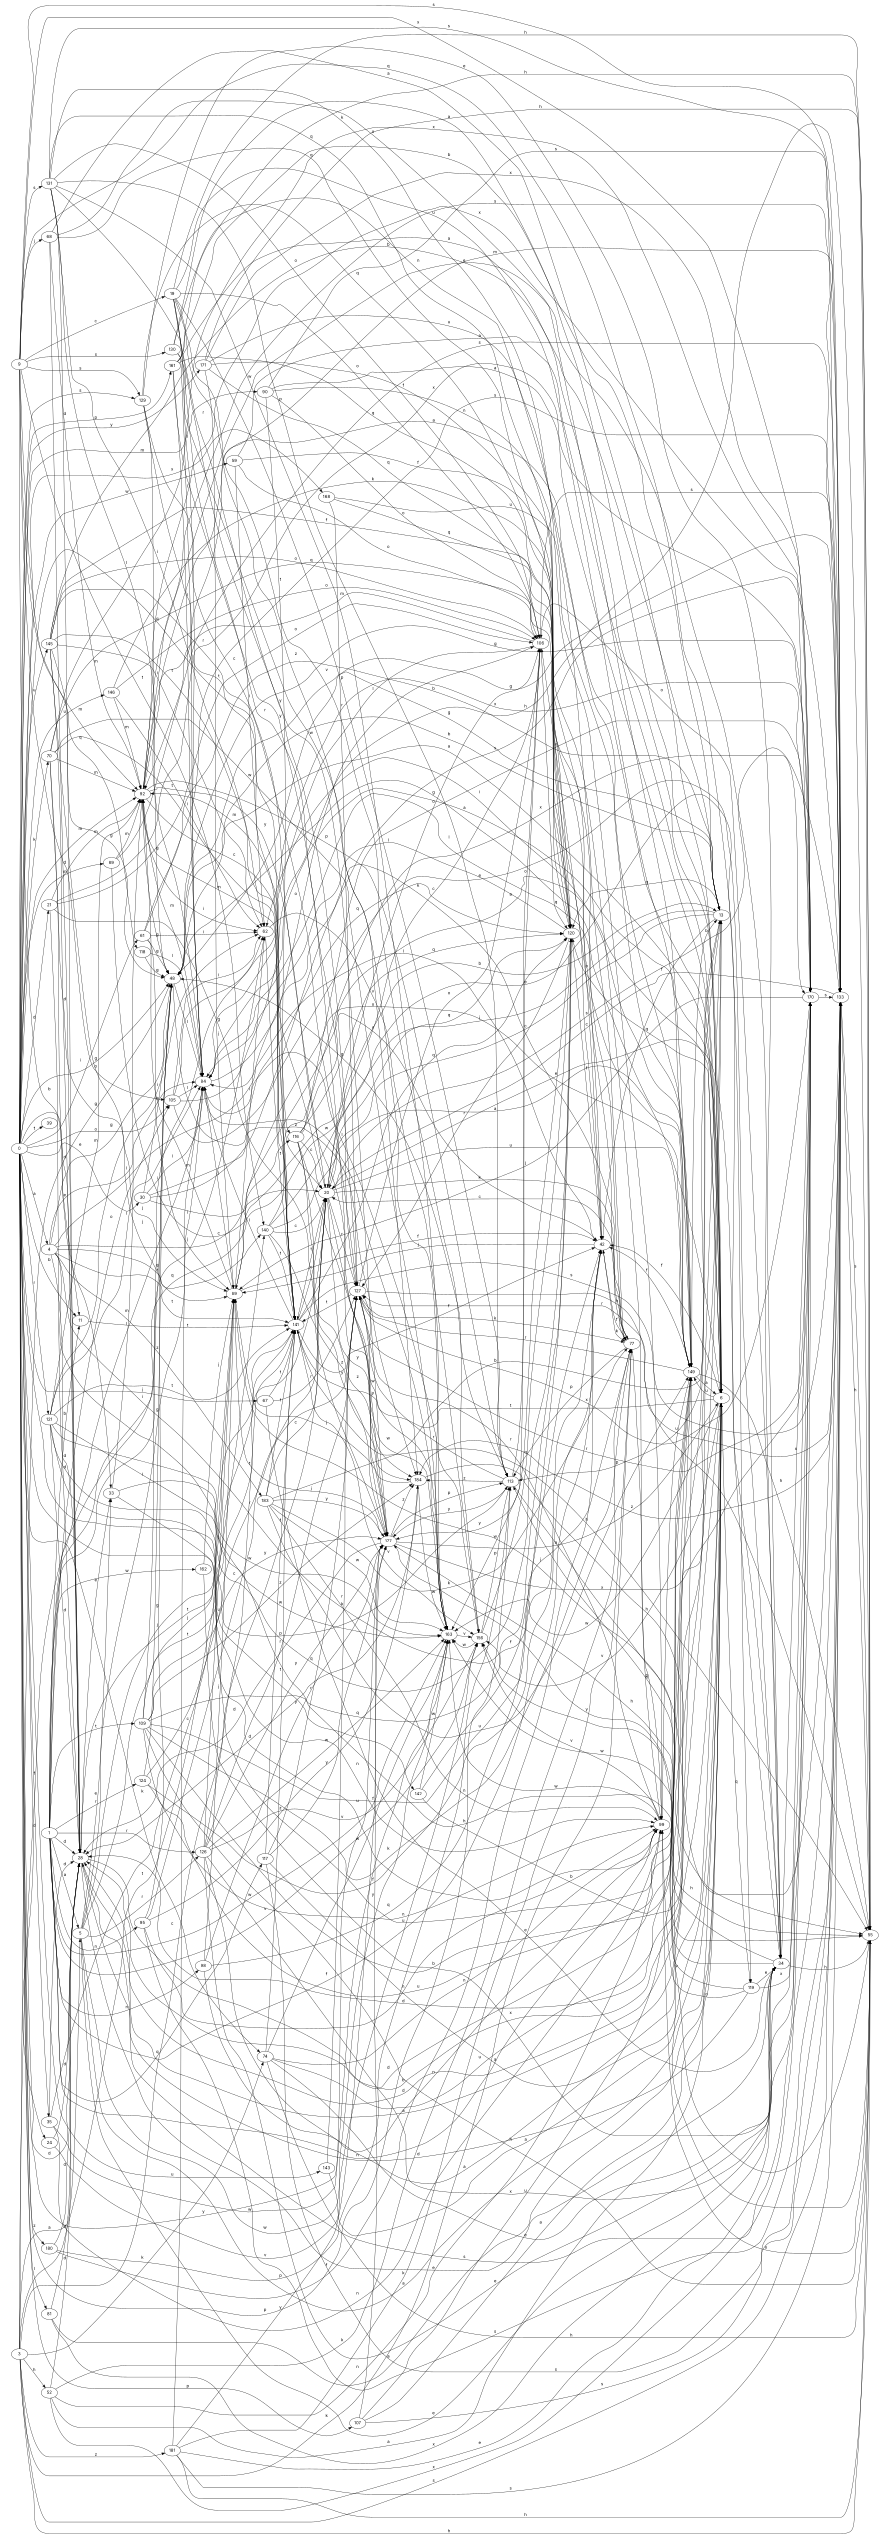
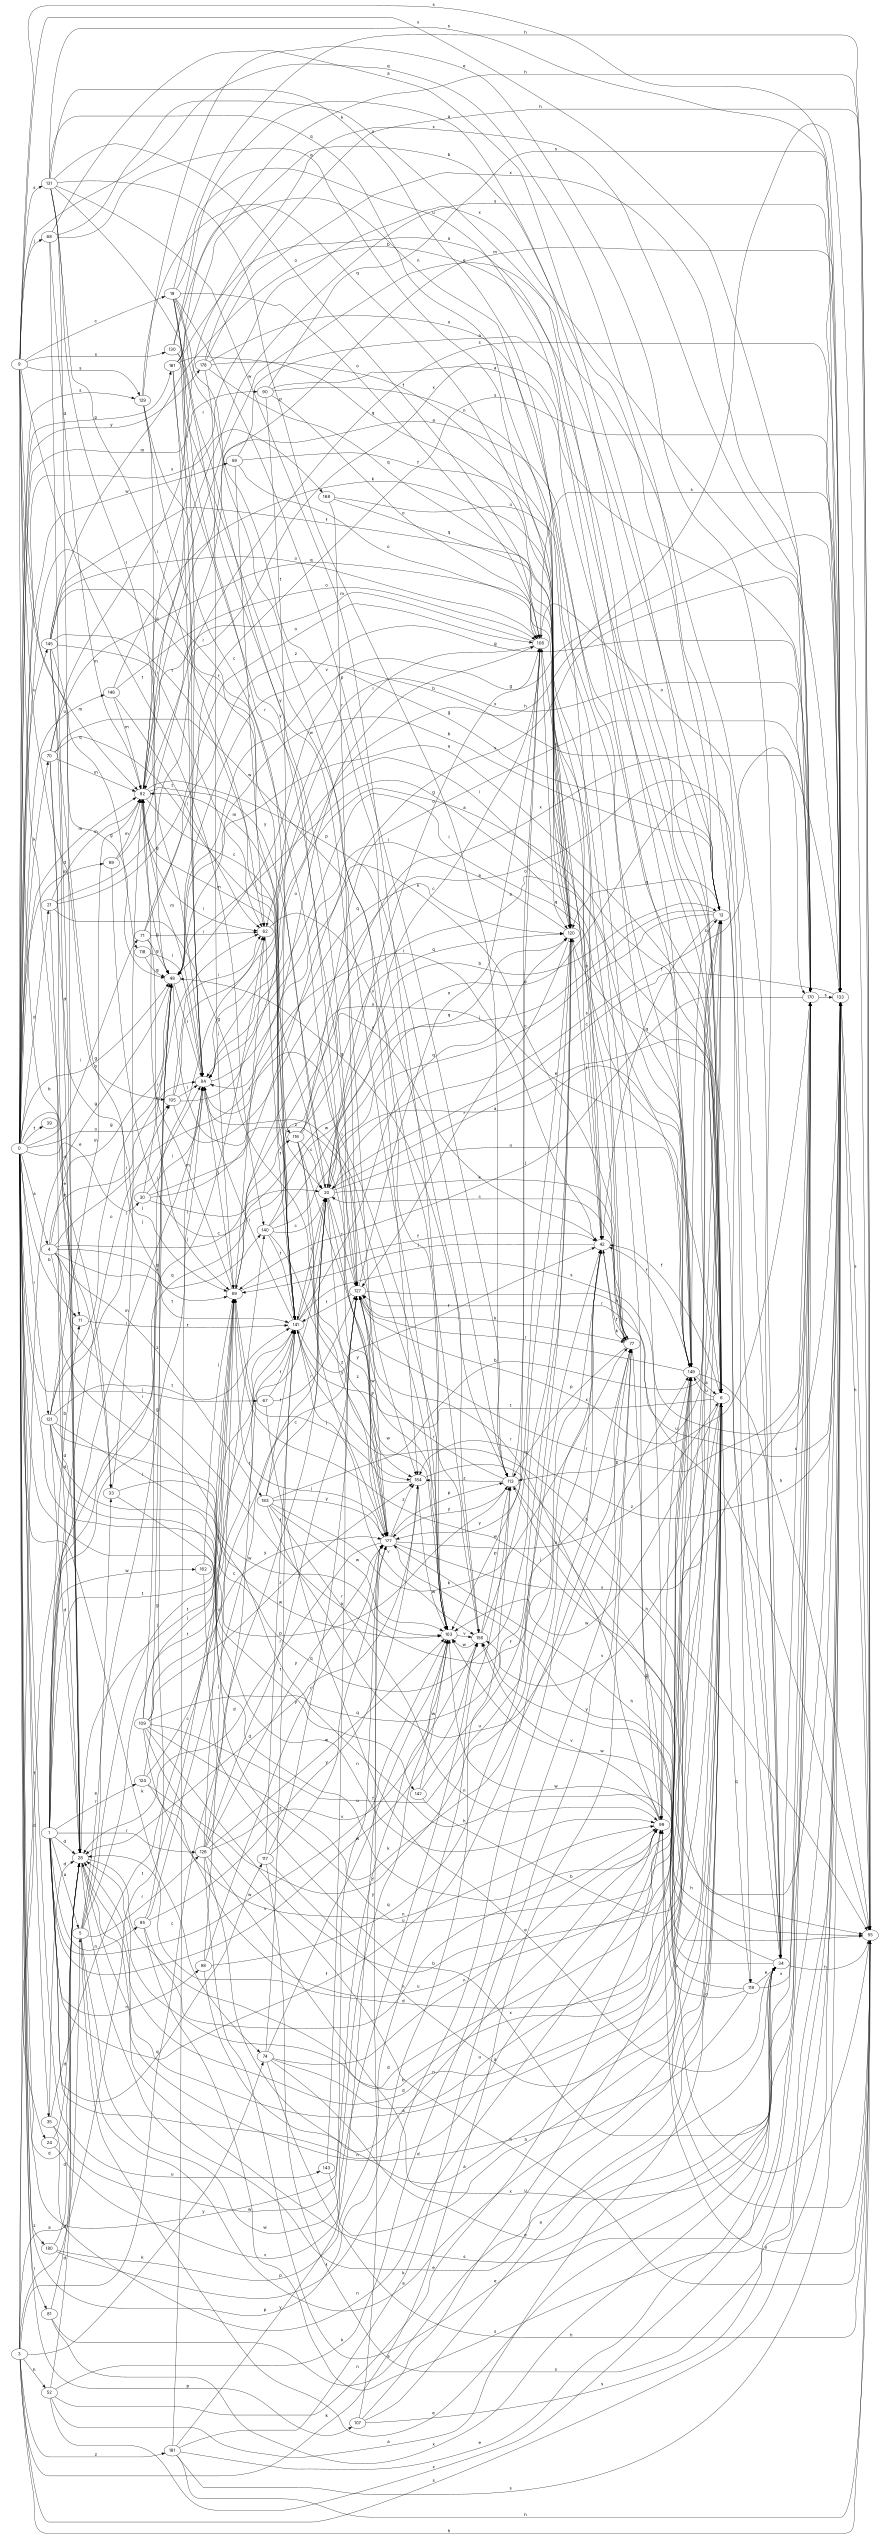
node "171": label "171" -> "178"
node "61": label "61" -> "71"
edge "28" -> "33": now "9" -> "33"
edge "1" -> "109": now "1" -> "69"
